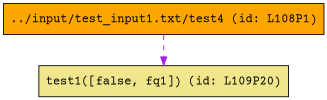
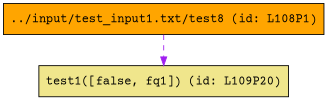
node "../input/test_input1.txt/test4 (id: L108P1)": label "../input/test_input1.txt/test4 (id: L108P1)" -> "../input/test_input1.txt/test8 (id: L108P1)"
